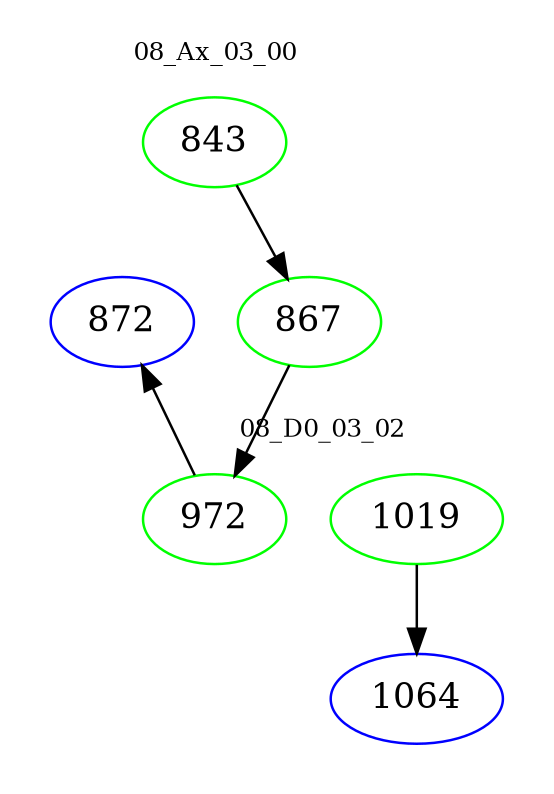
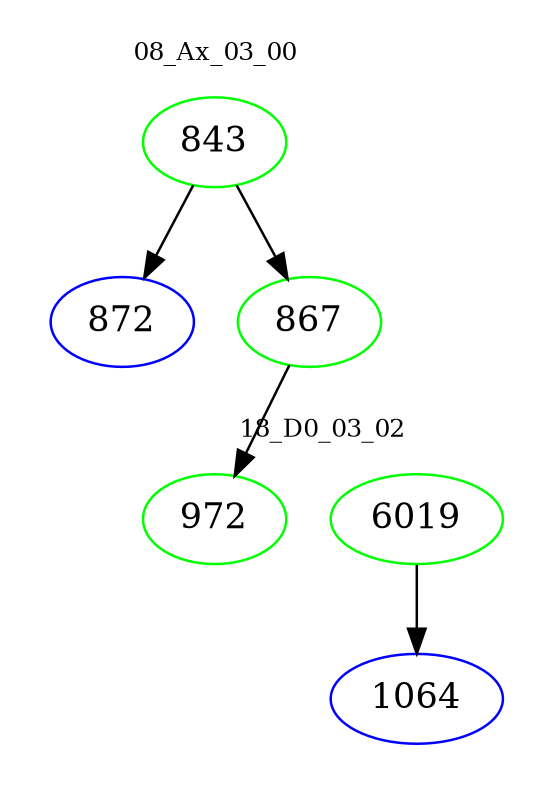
cluster "08_D0_03_02": label "08_D0_03_02" -> "18_D0_03_02"
edge "972" -> "872": now "843" -> "872"
node "1019": label "1019" -> "6019"
